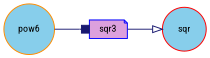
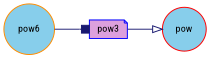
node "sqr3": label "sqr3" -> "pow3"
node "sqr": label "sqr" -> "pow"
